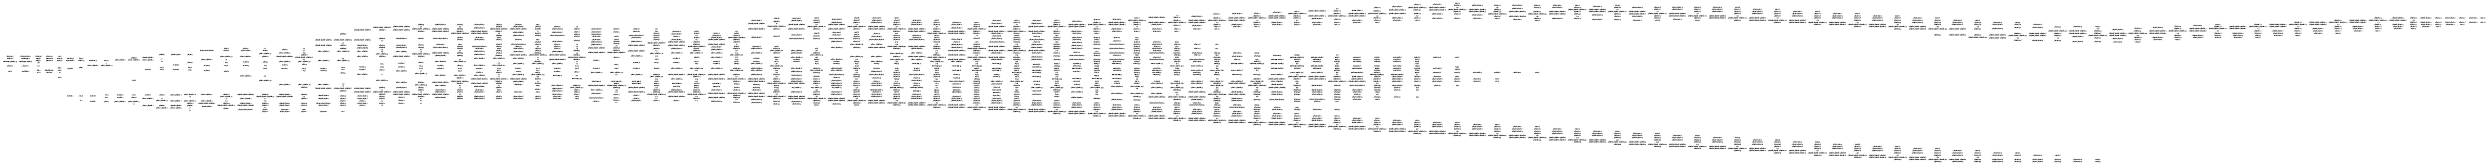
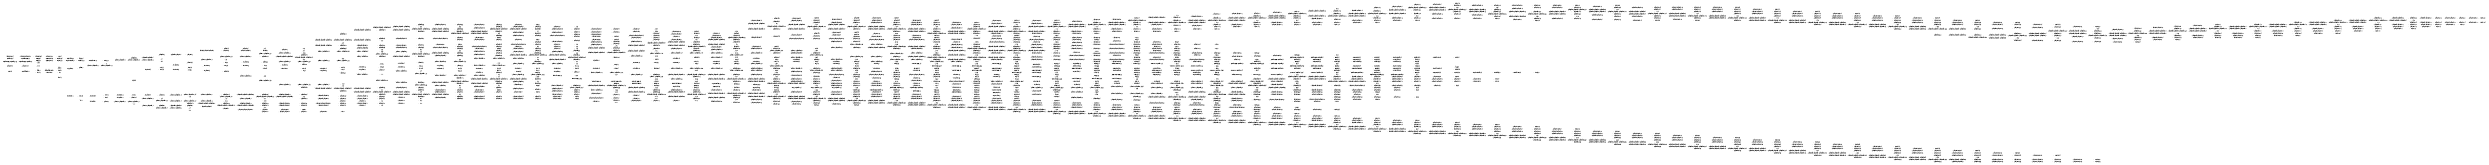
node "string_lit,154,155": added
node "SyntaxAlternate: SyntaxSymbols•,70": added
